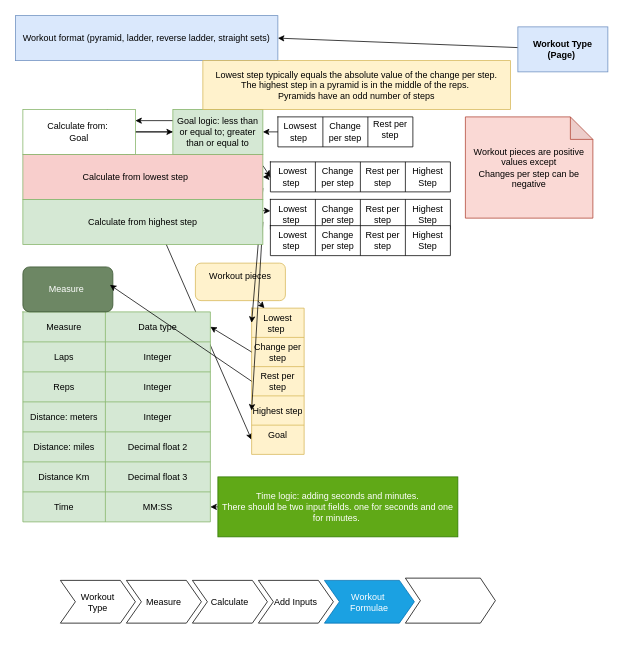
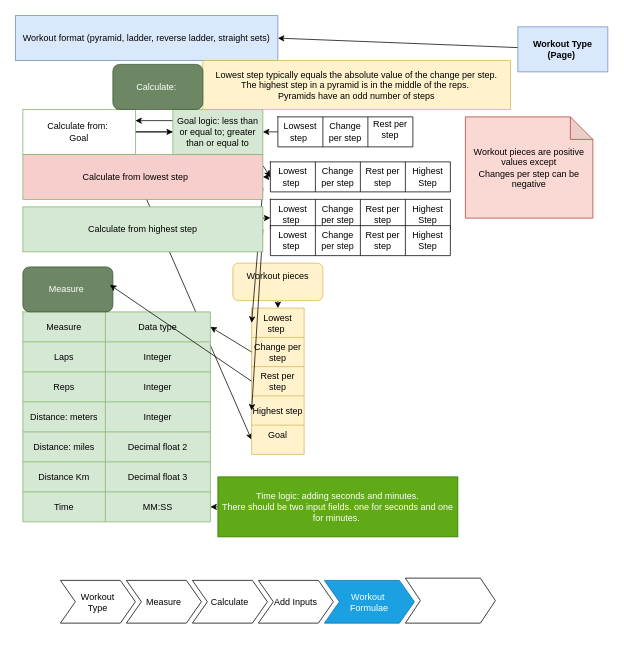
node "Calculate:": added
node "Calculate from highest step": moved (143, 222) -> (143, 229)
node "Workout pieces": moved (240, 282) -> (278, 282)
